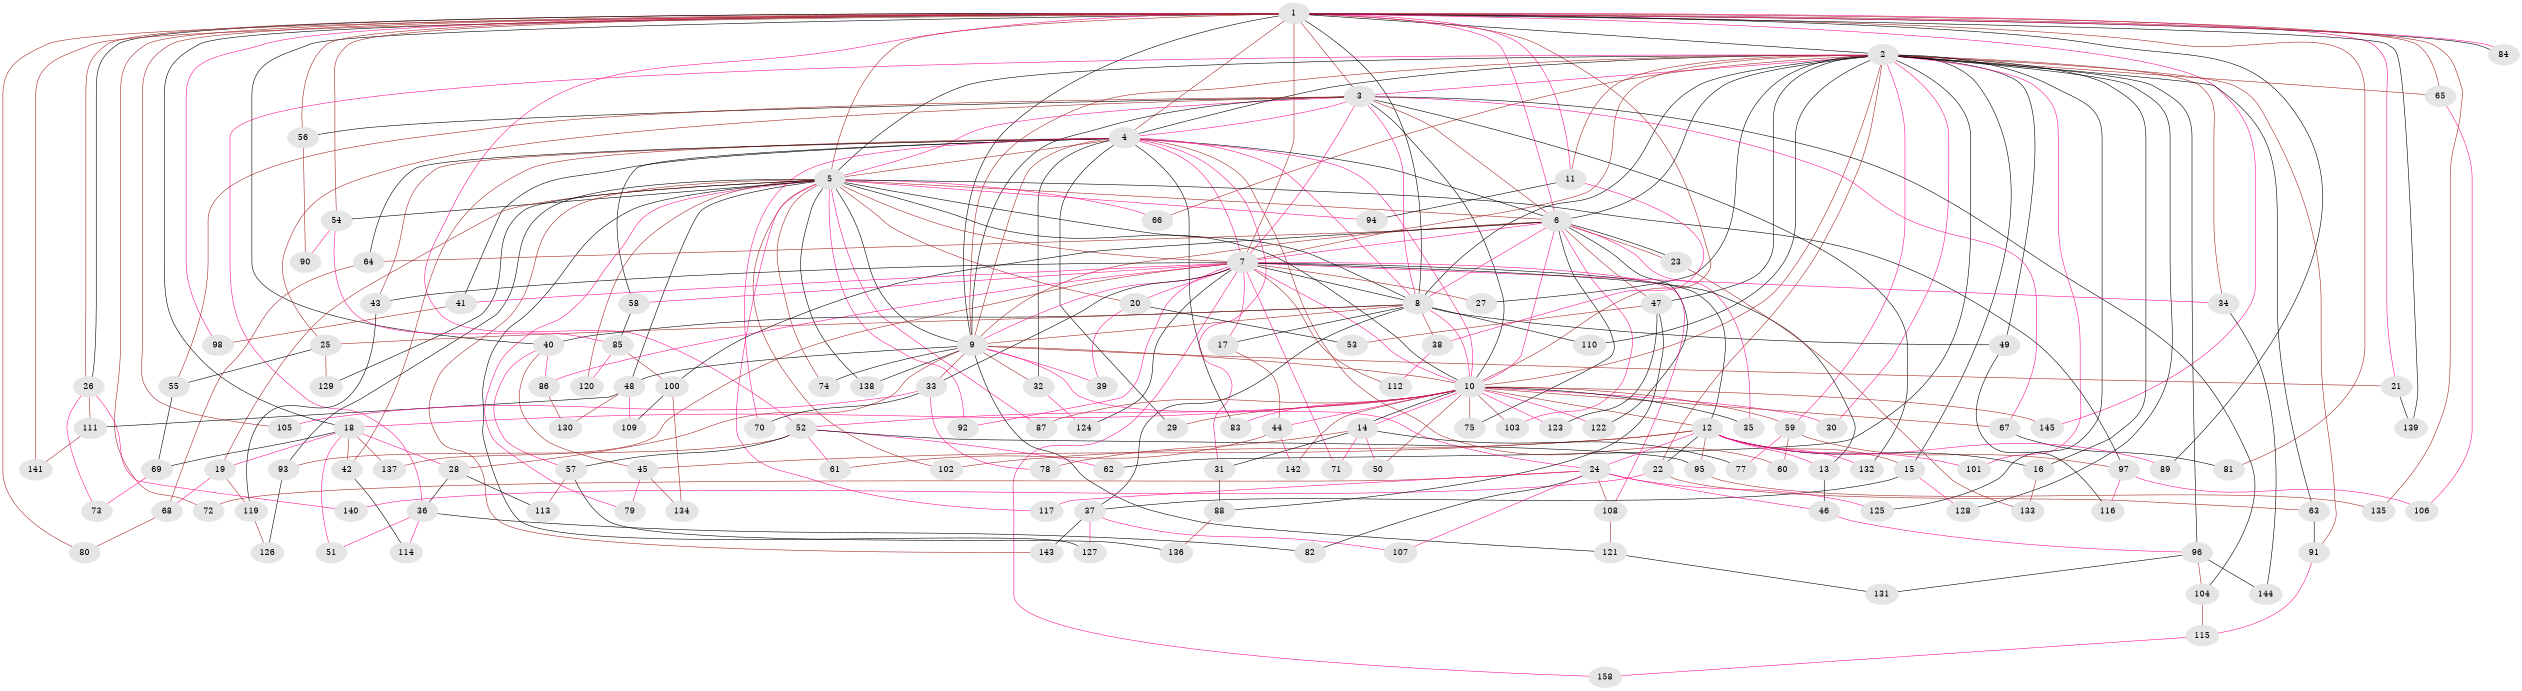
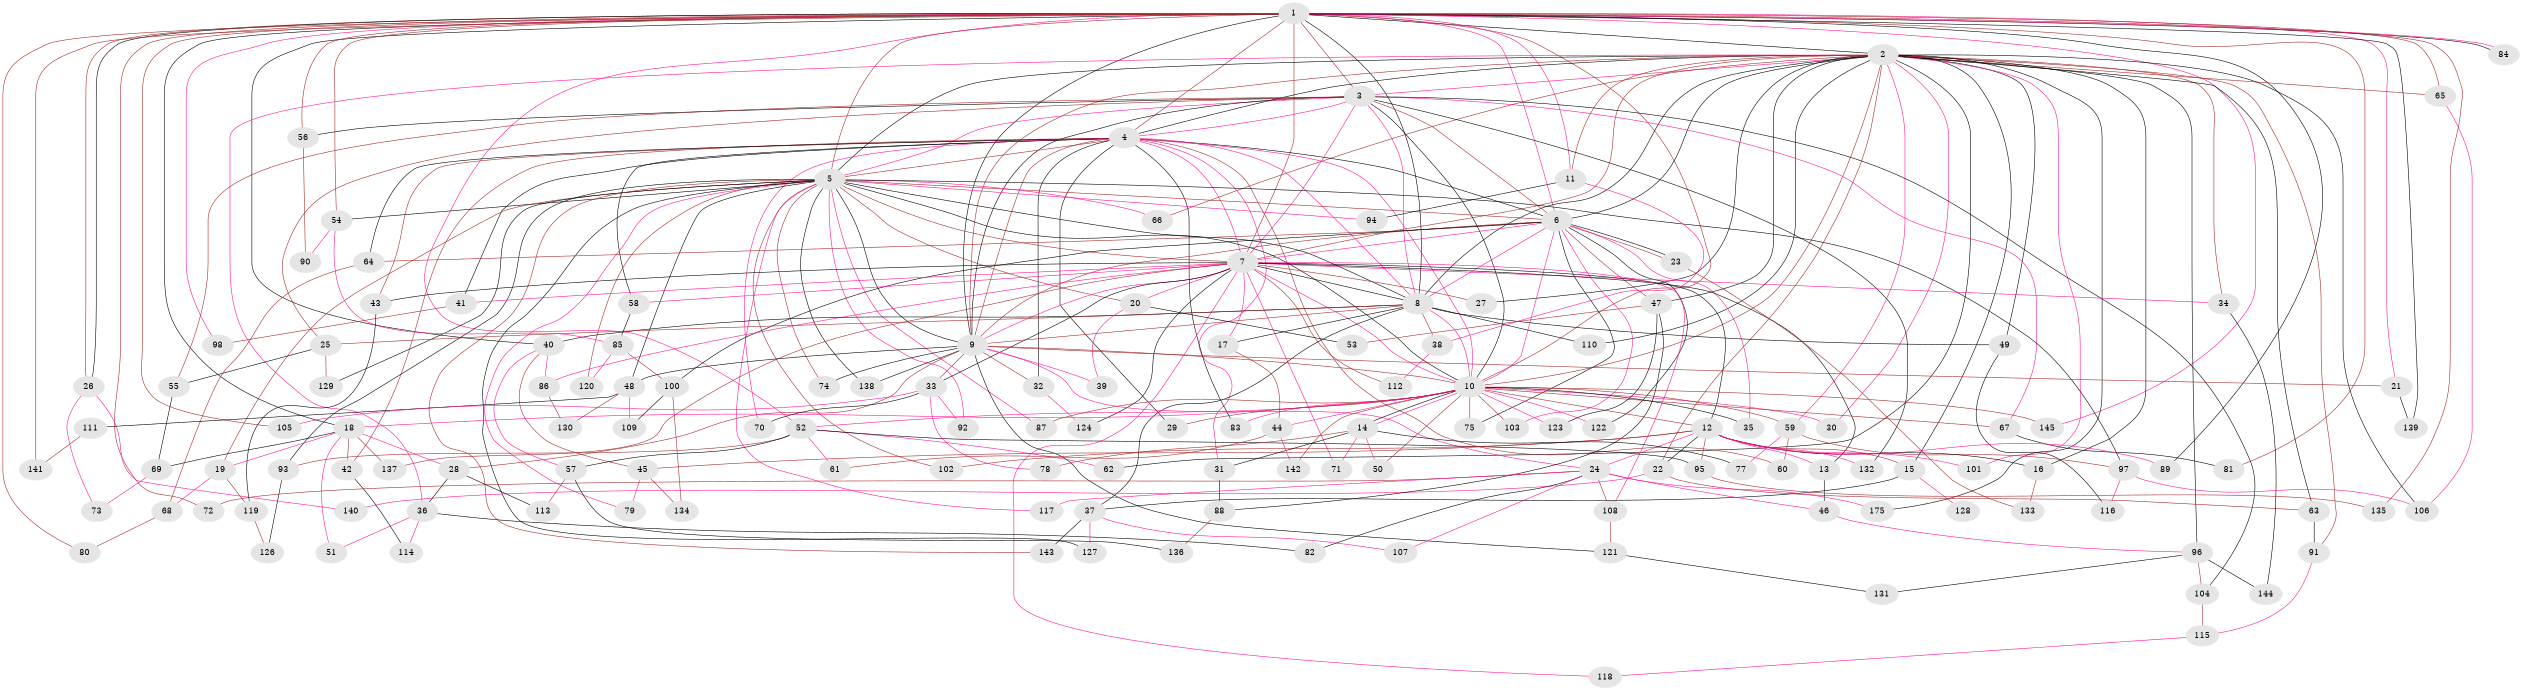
edge "2" -- "128": now "2" -- "106"
edge "7" -- "92": now "33" -- "92"
edge "26" -- "111": removed
node "125": label "125" -> "175"
node "158": label "158" -> "118"
